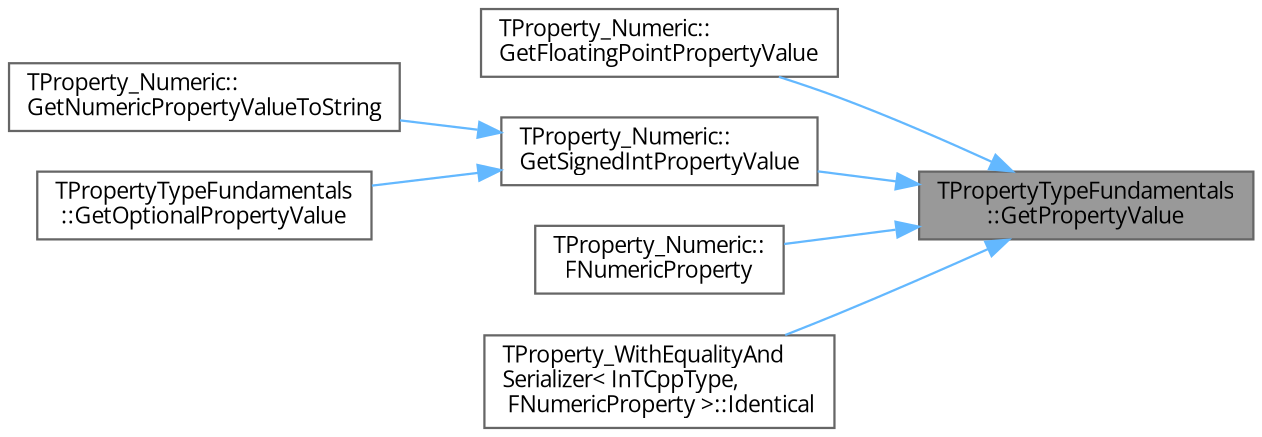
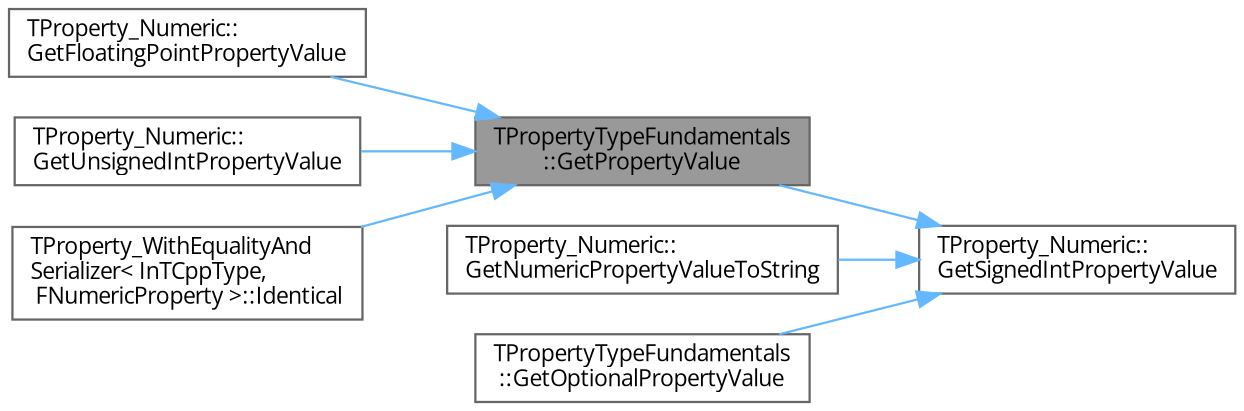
edge "TProperty_Numeric:: GetSignedIntPropertyValue" -> "TPropertyTypeFundamentals ::GetPropertyValue": reversed
node "TProperty_Numeric:: FNumericProperty": label "TProperty_Numeric:: FNumericProperty" -> "TProperty_Numeric:: GetUnsignedIntPropertyValue"
